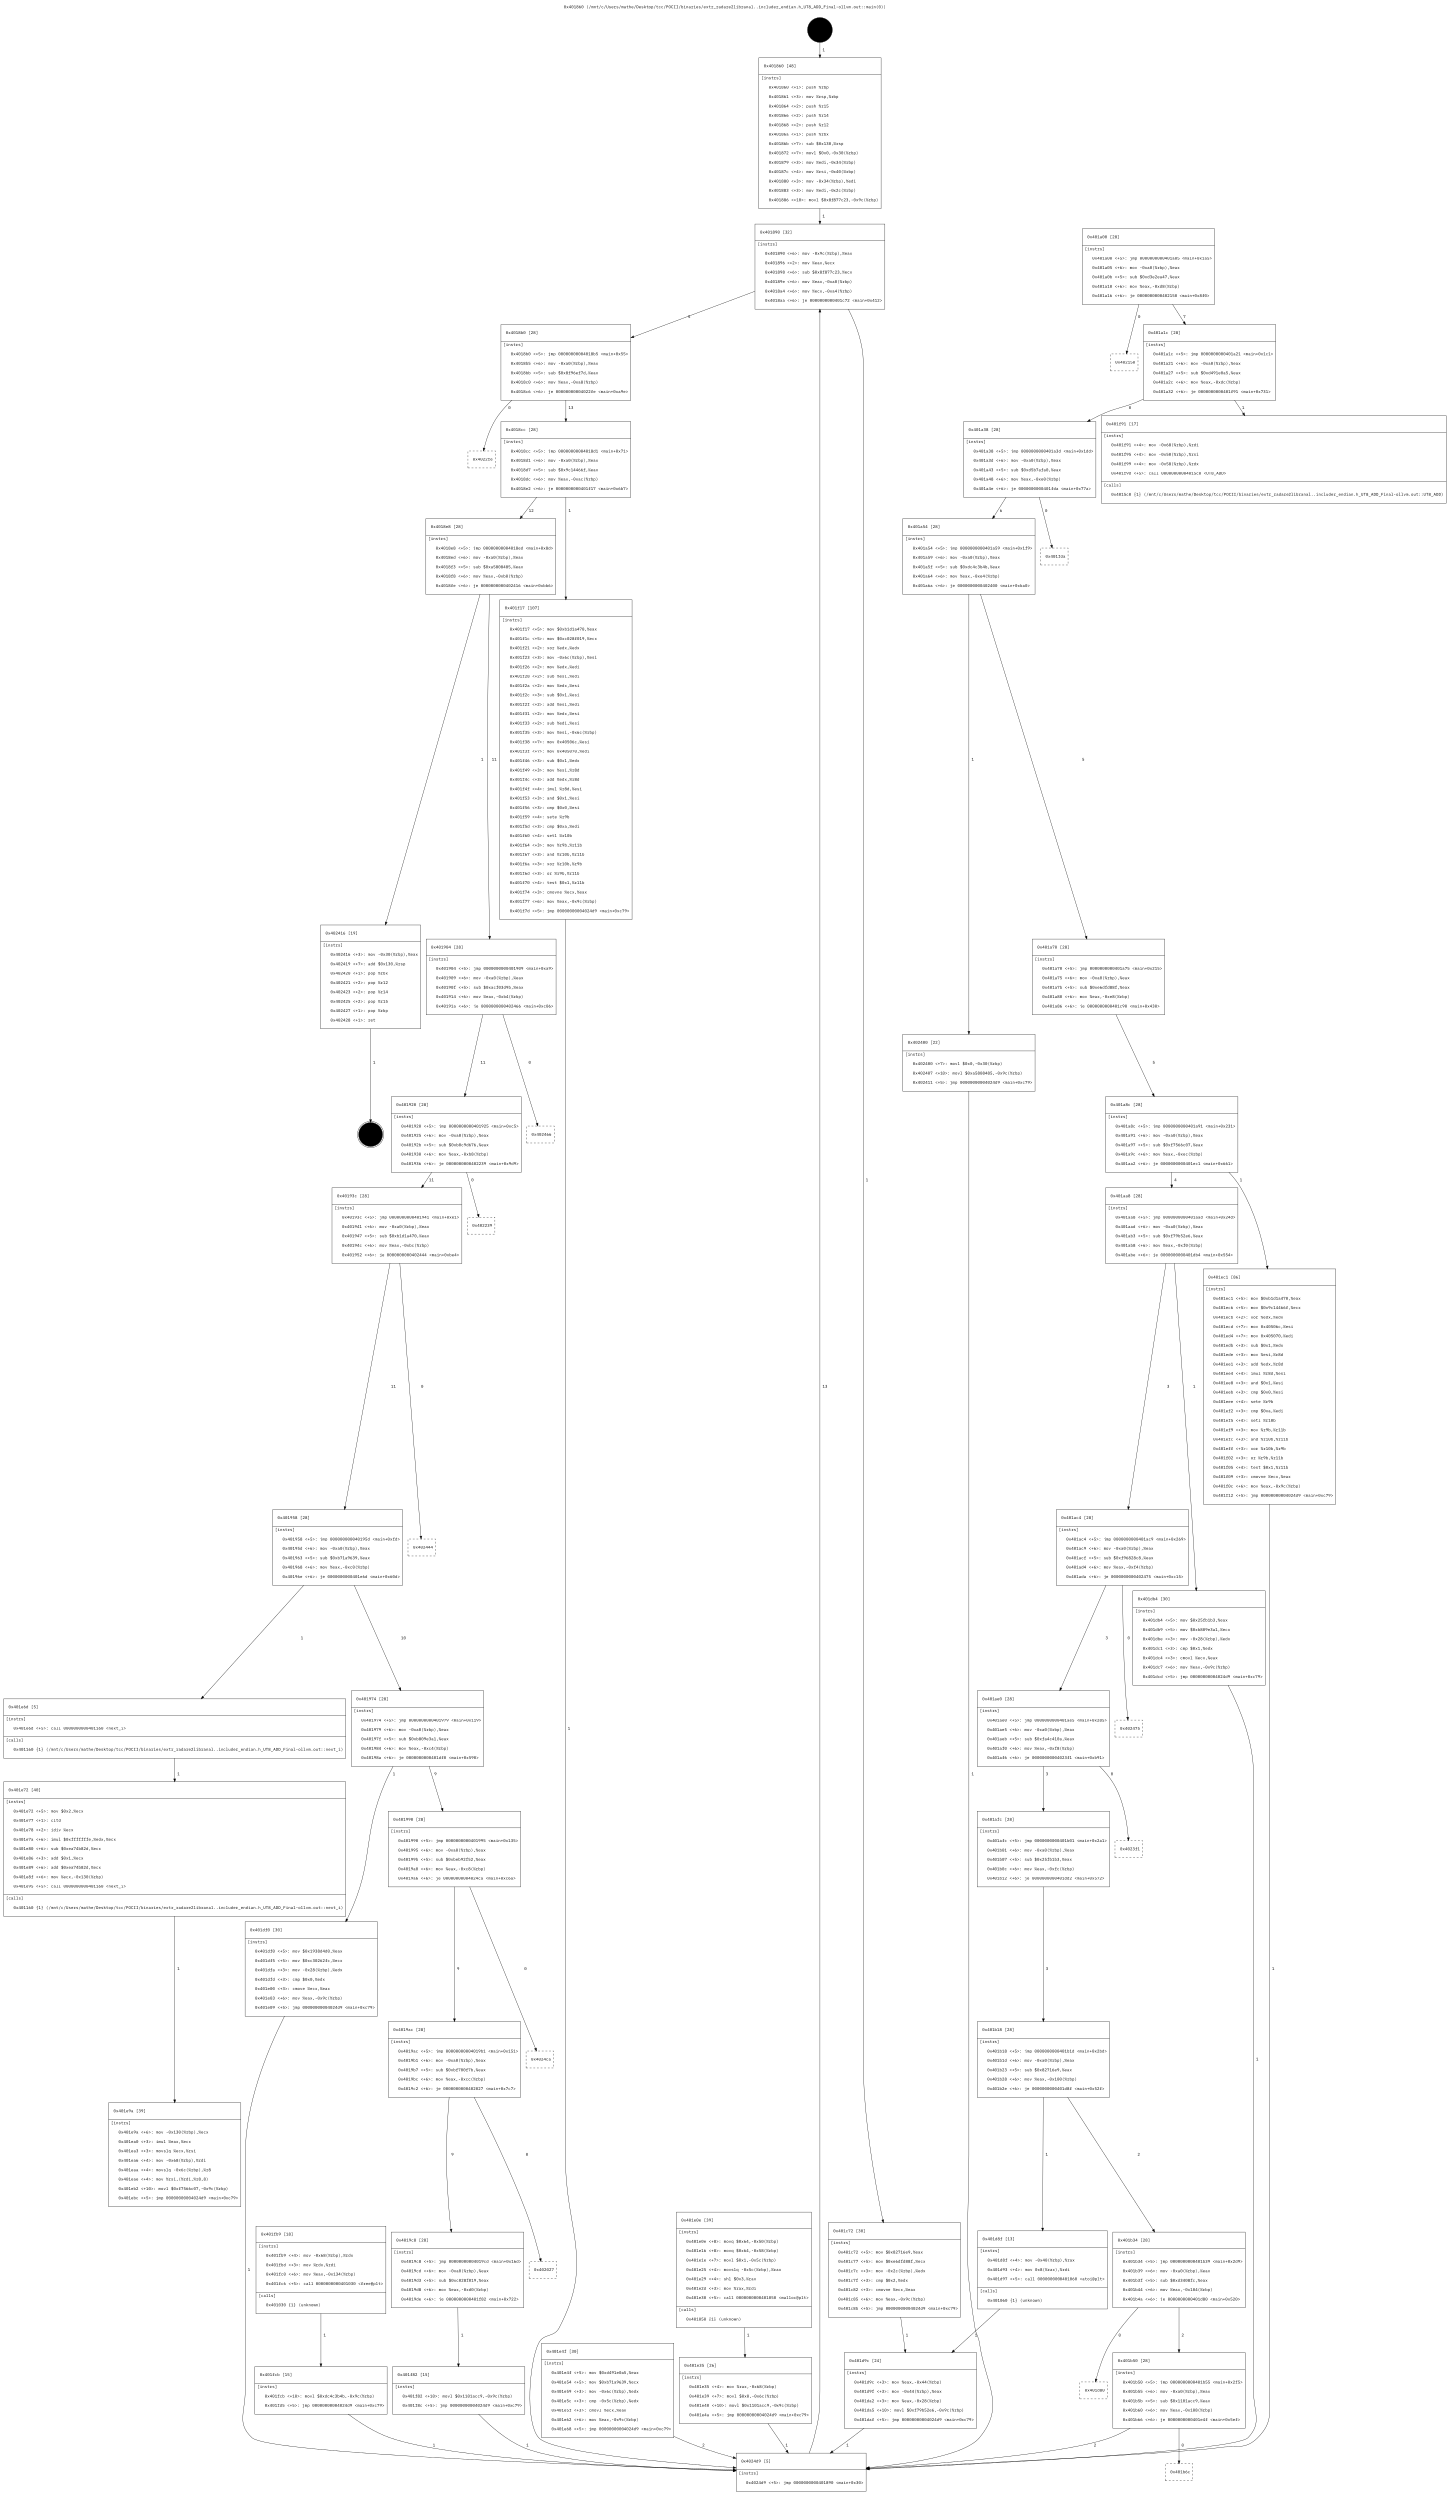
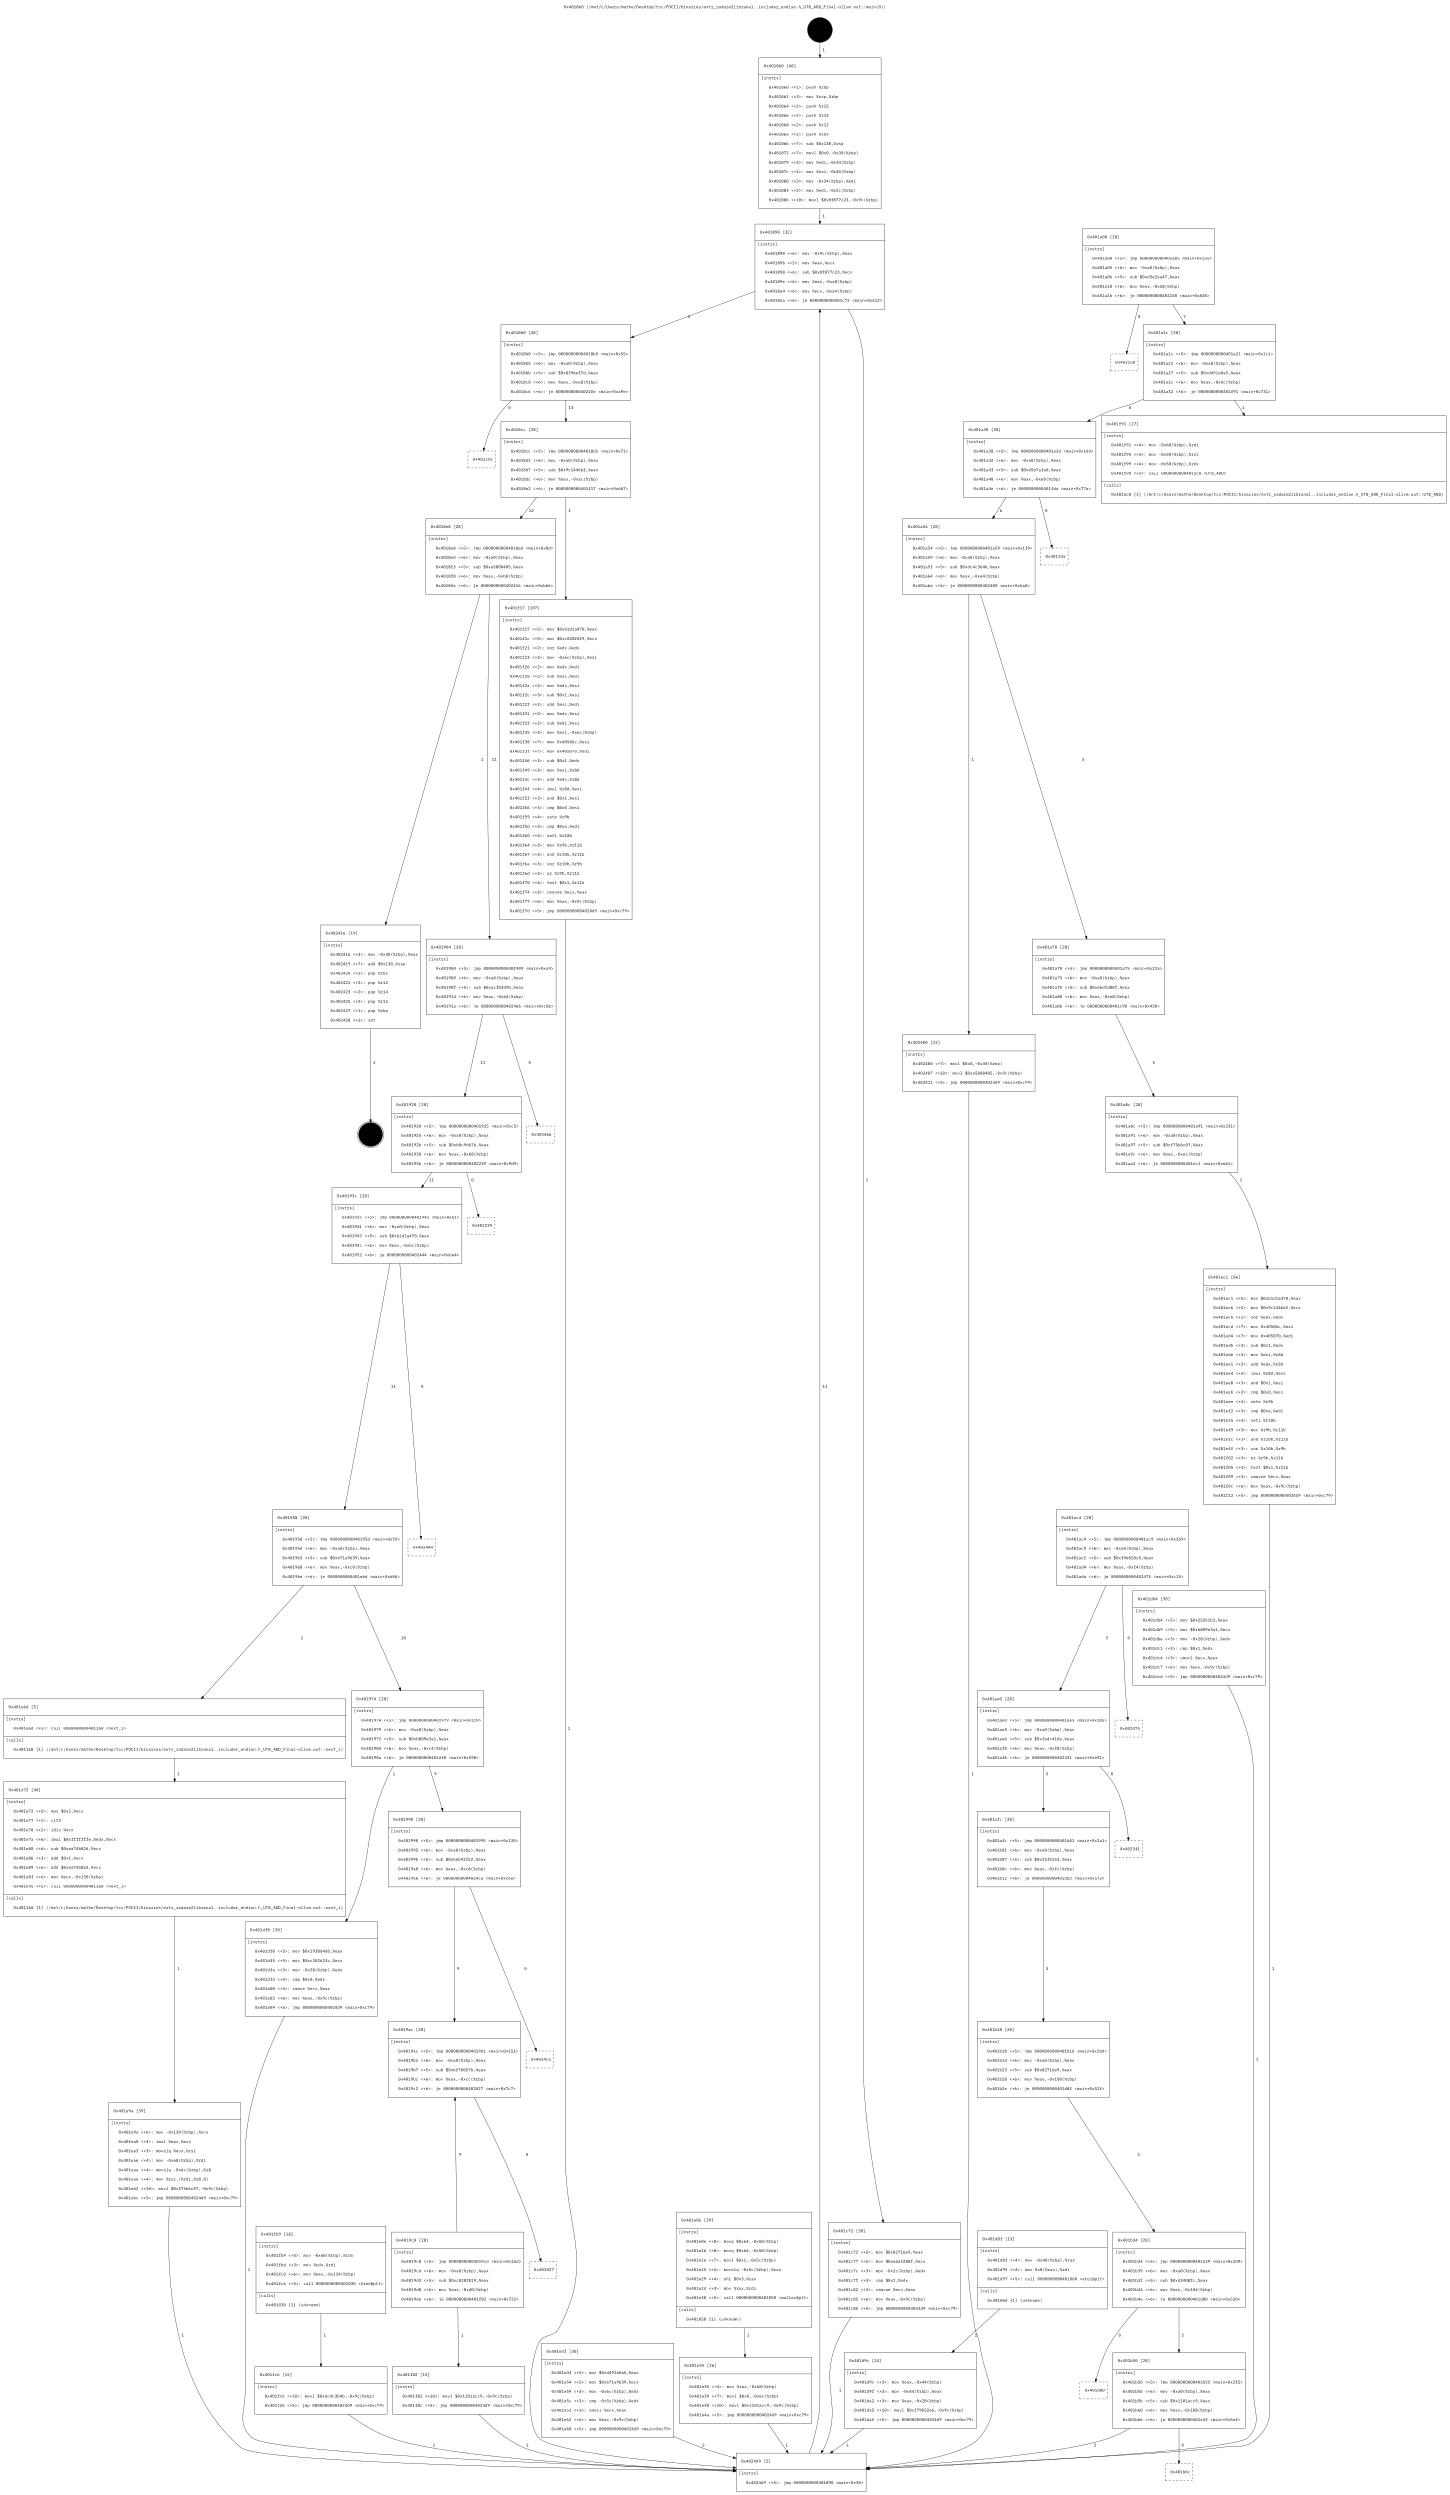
node "0x401aa8 [28]": removed
edge "0x4019ac [28]" -> "0x4019c8 [28]": reversed
edge "0x401b18 [28]" -> "0x401d8f [13]": removed, label "1"
edge "0x401c72 [30]" -> "0x401d9c [24]": now "0x401c72 [30]" -> "0x4024d9 [5]"
edge "0x401e9a [39]" -> "0x4024d9 [5]": added, label "1"
